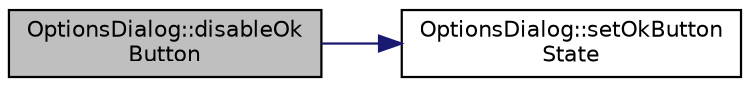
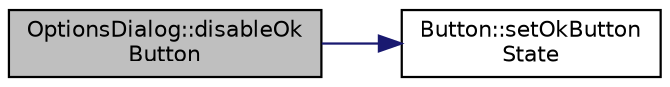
node "OptionsDialog::setOkButton State": label "OptionsDialog::setOkButton State" -> "Button::setOkButton State"
